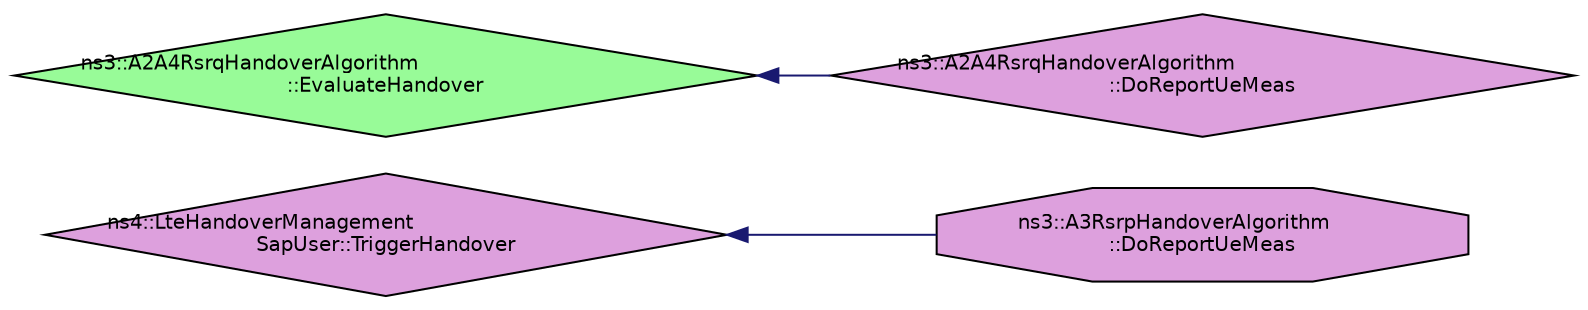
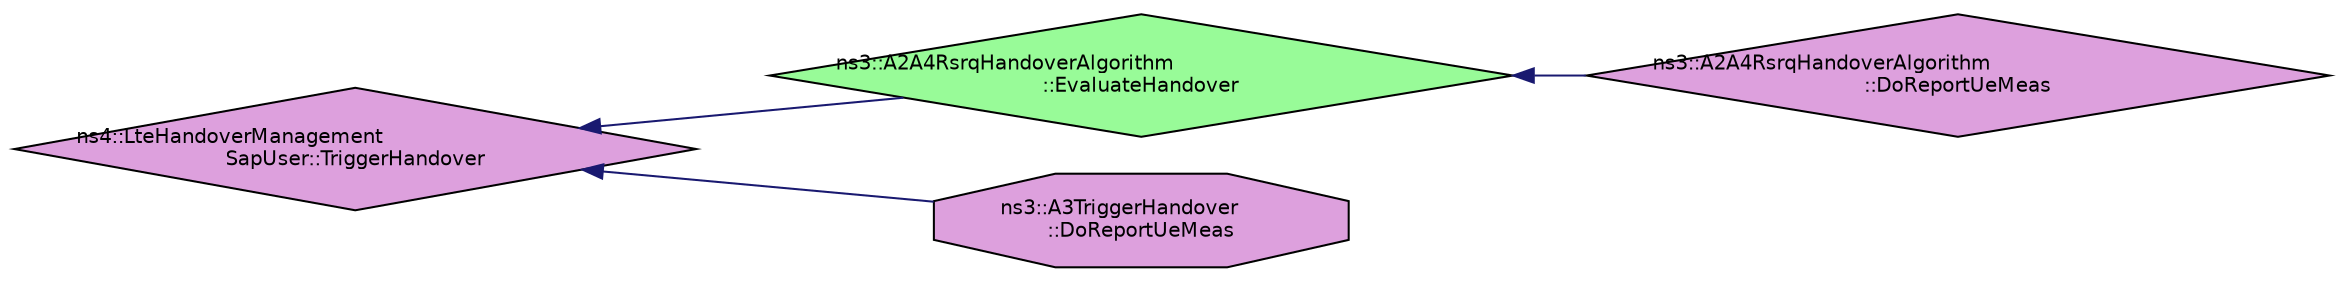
edge "ns3::A2A4RsrqHandoverAlgorithm ::EvaluateHandover" -> "ns4::LteHandoverManagement SapUser::TriggerHandover": added
node "ns3::A3RsrpHandoverAlgorithm ::DoReportUeMeas": label "ns3::A3RsrpHandoverAlgorithm ::DoReportUeMeas" -> "ns3::A3TriggerHandover ::DoReportUeMeas"
